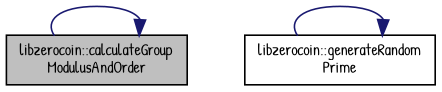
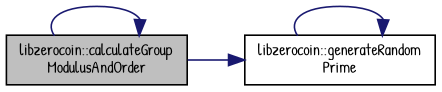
edge "libzerocoin::calculateGroup ModulusAndOrder" -> "libzerocoin::generateRandom Prime": added
